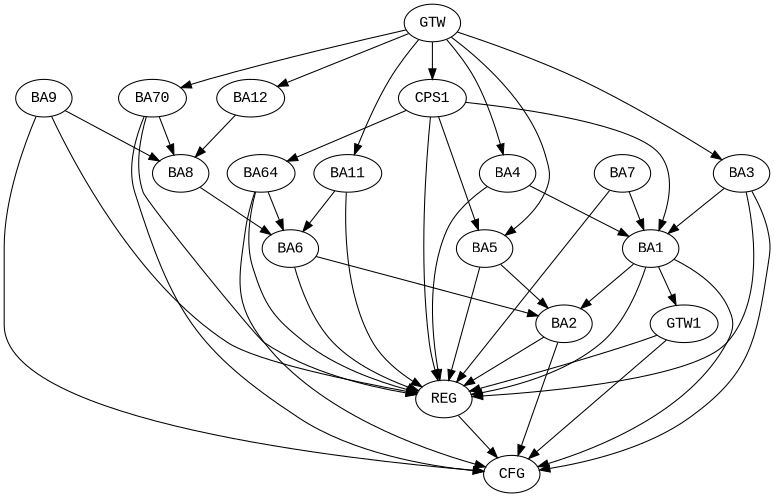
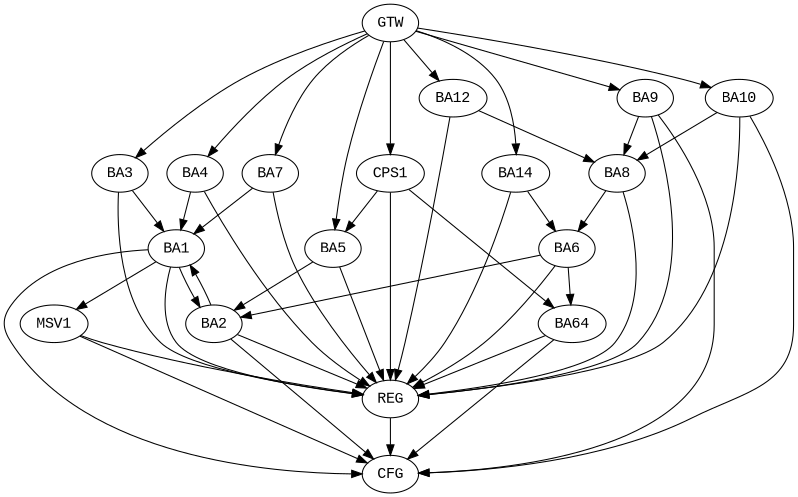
edge "GTW" -> "BA9": added
edge "GTW" -> "BA7": added
node "BA70": label "BA70" -> "BA10"
edge "CPS1" -> "BA1": now "BA2" -> "BA1"
node "BA11": label "BA11" -> "BA14"
edge "BA64" -> "BA6": reversed
edge "BA12" -> "REG": added
node "GTW1": label "GTW1" -> "MSV1"
edge "BA8" -> "REG": added
edge "BA3" -> "CFG": removed
